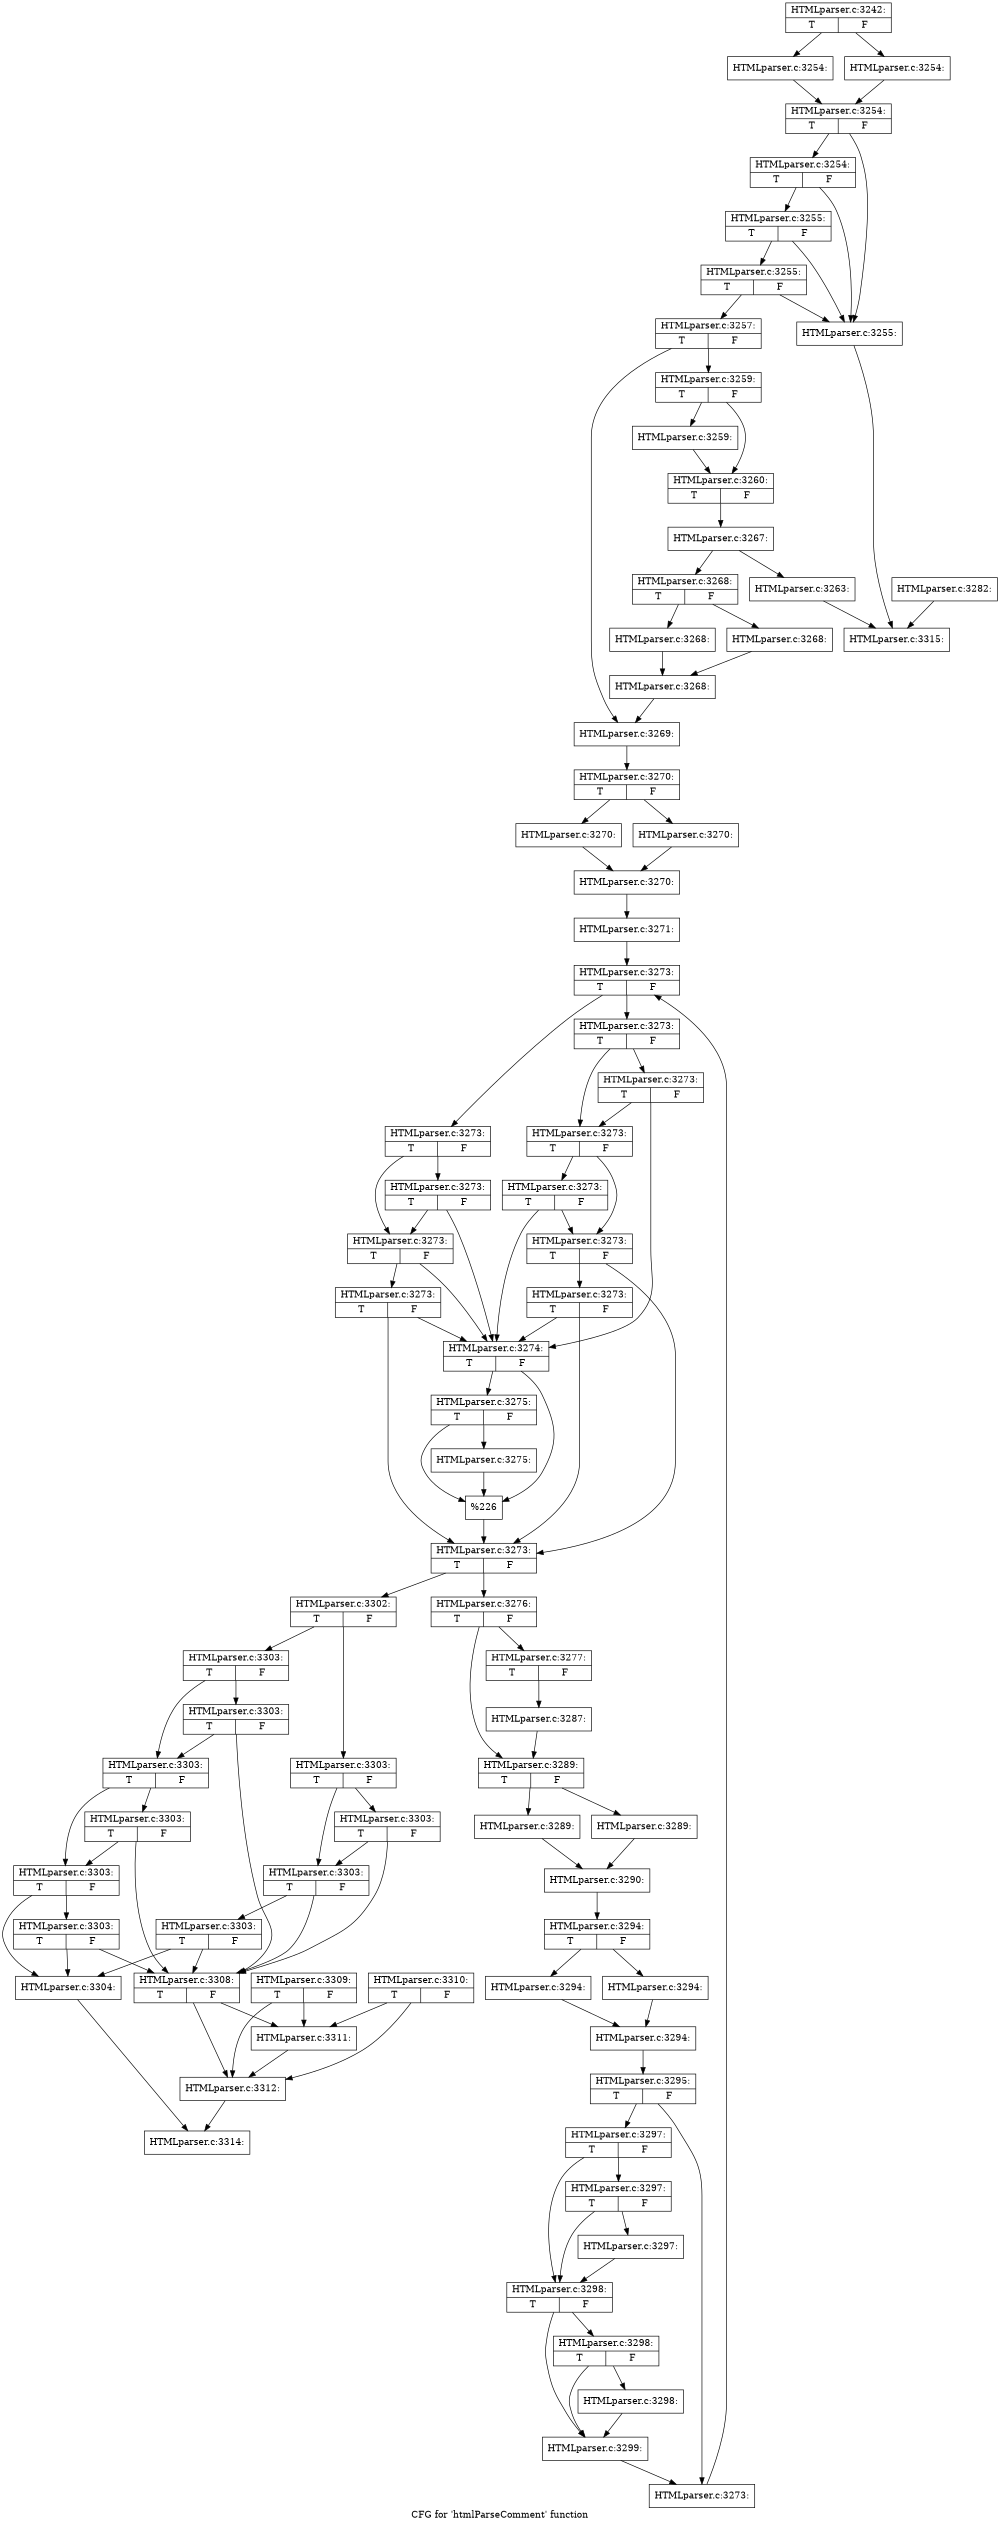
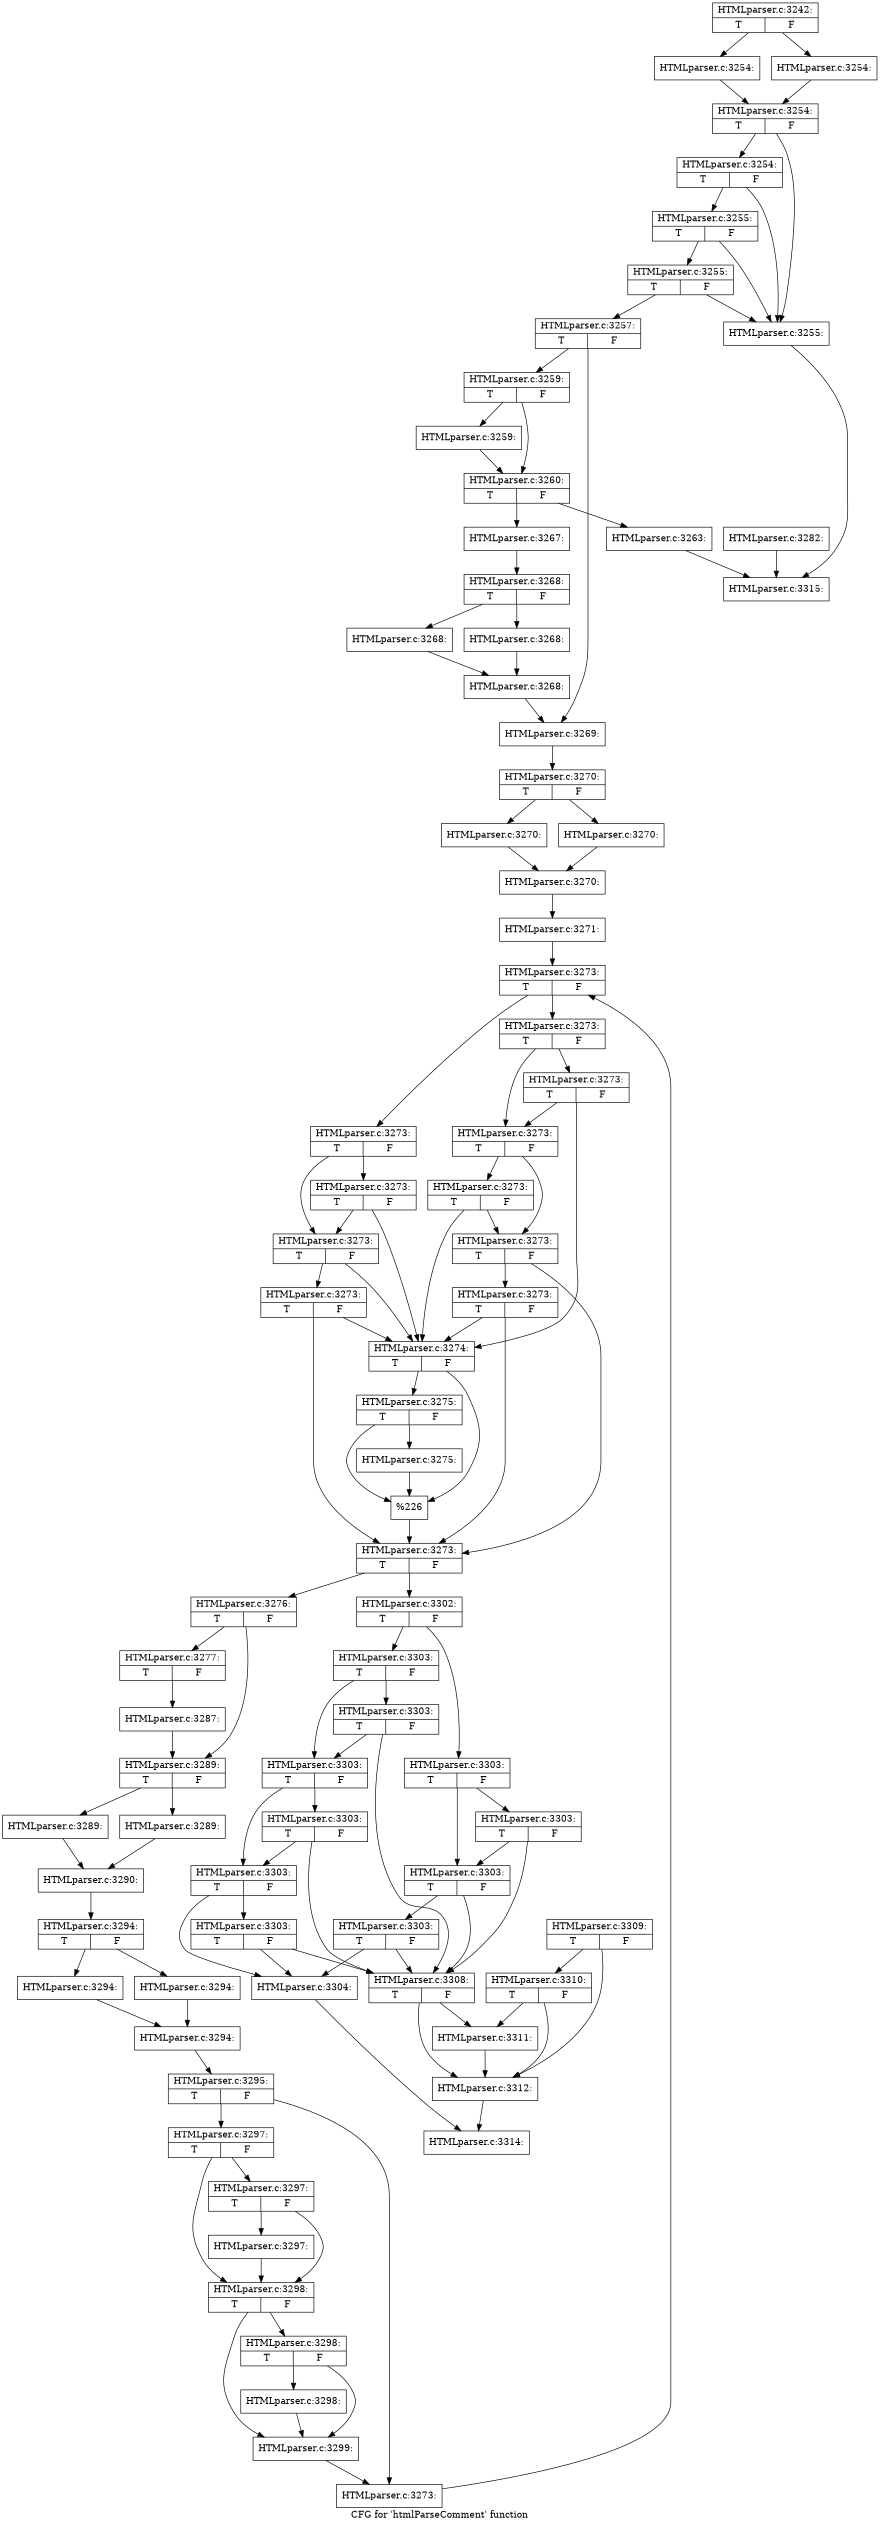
edge "HTMLparser.c:3267:" -> "HTMLparser.c:3263:": now "HTMLparser.c:3260:" -> "HTMLparser.c:3263:"
edge "HTMLparser.c:3309:" -> "HTMLparser.c:3311:": now "HTMLparser.c:3309:" -> "HTMLparser.c:3310:"
